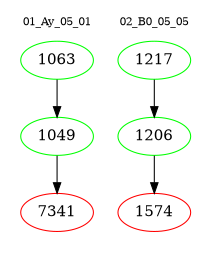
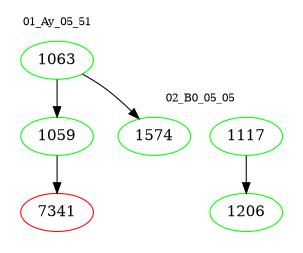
cluster "01_Ay_05_01": label "01_Ay_05_01" -> "01_Ay_05_51"
node "1217": label "1217" -> "1117"
node "1049": label "1049" -> "1059"
edge "1206" -> "1574": now "1063" -> "1574"
node "1574": color red -> green
